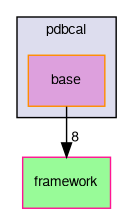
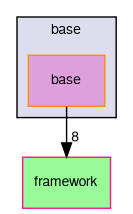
cluster "pdbcal": label "pdbcal" -> "base"
